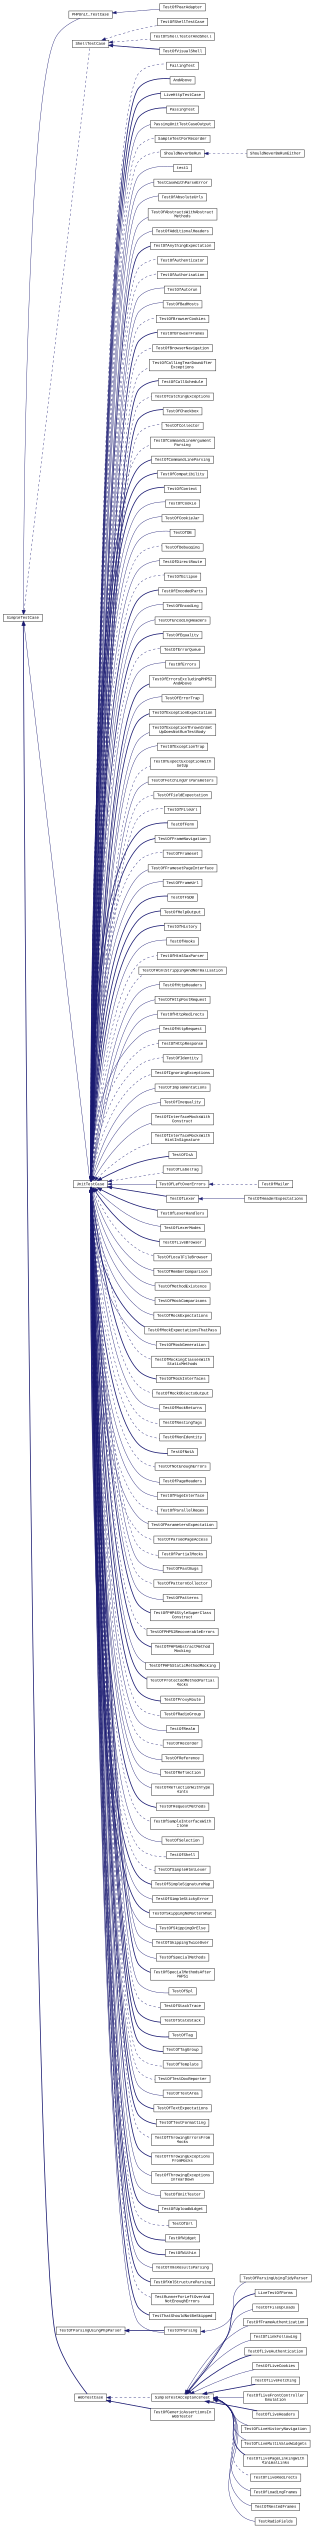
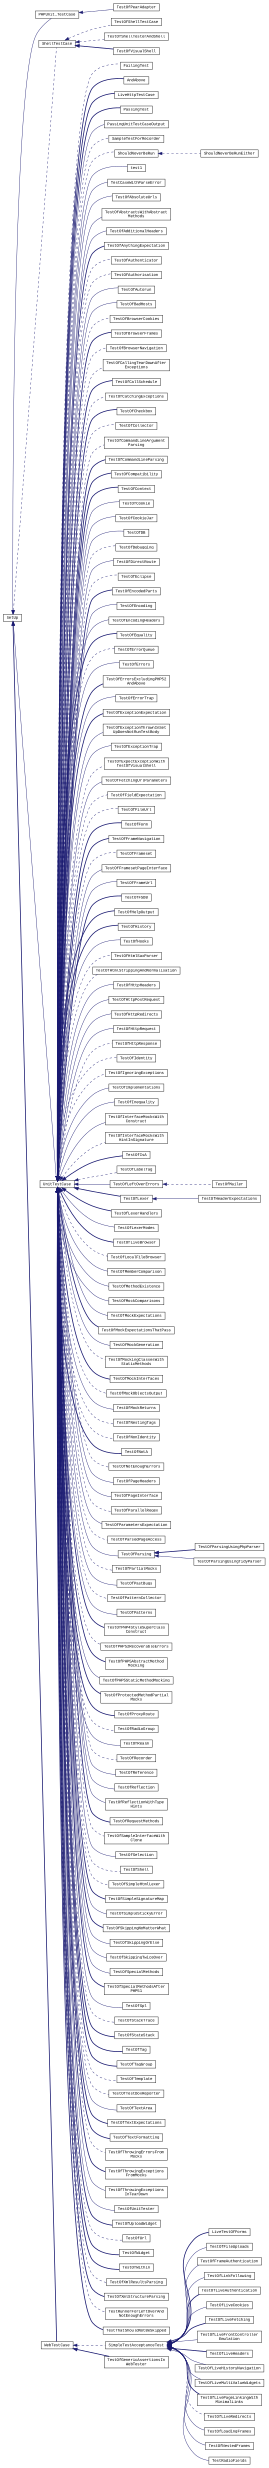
node "SimpleTestCase": label "SimpleTestCase" -> "SetUp"
node "TestOfExpectExceptionWith SetUp": label "TestOfExpectExceptionWith SetUp" -> "TestOfExpectExceptionWith TestOfVisualShell"
edge "TestOfXmlResultsParsing" -> "UnitTestCase": style solid -> dashed
edge "TestOfParsing" -> "TestOfParsingUsingPhpParser": reversed
